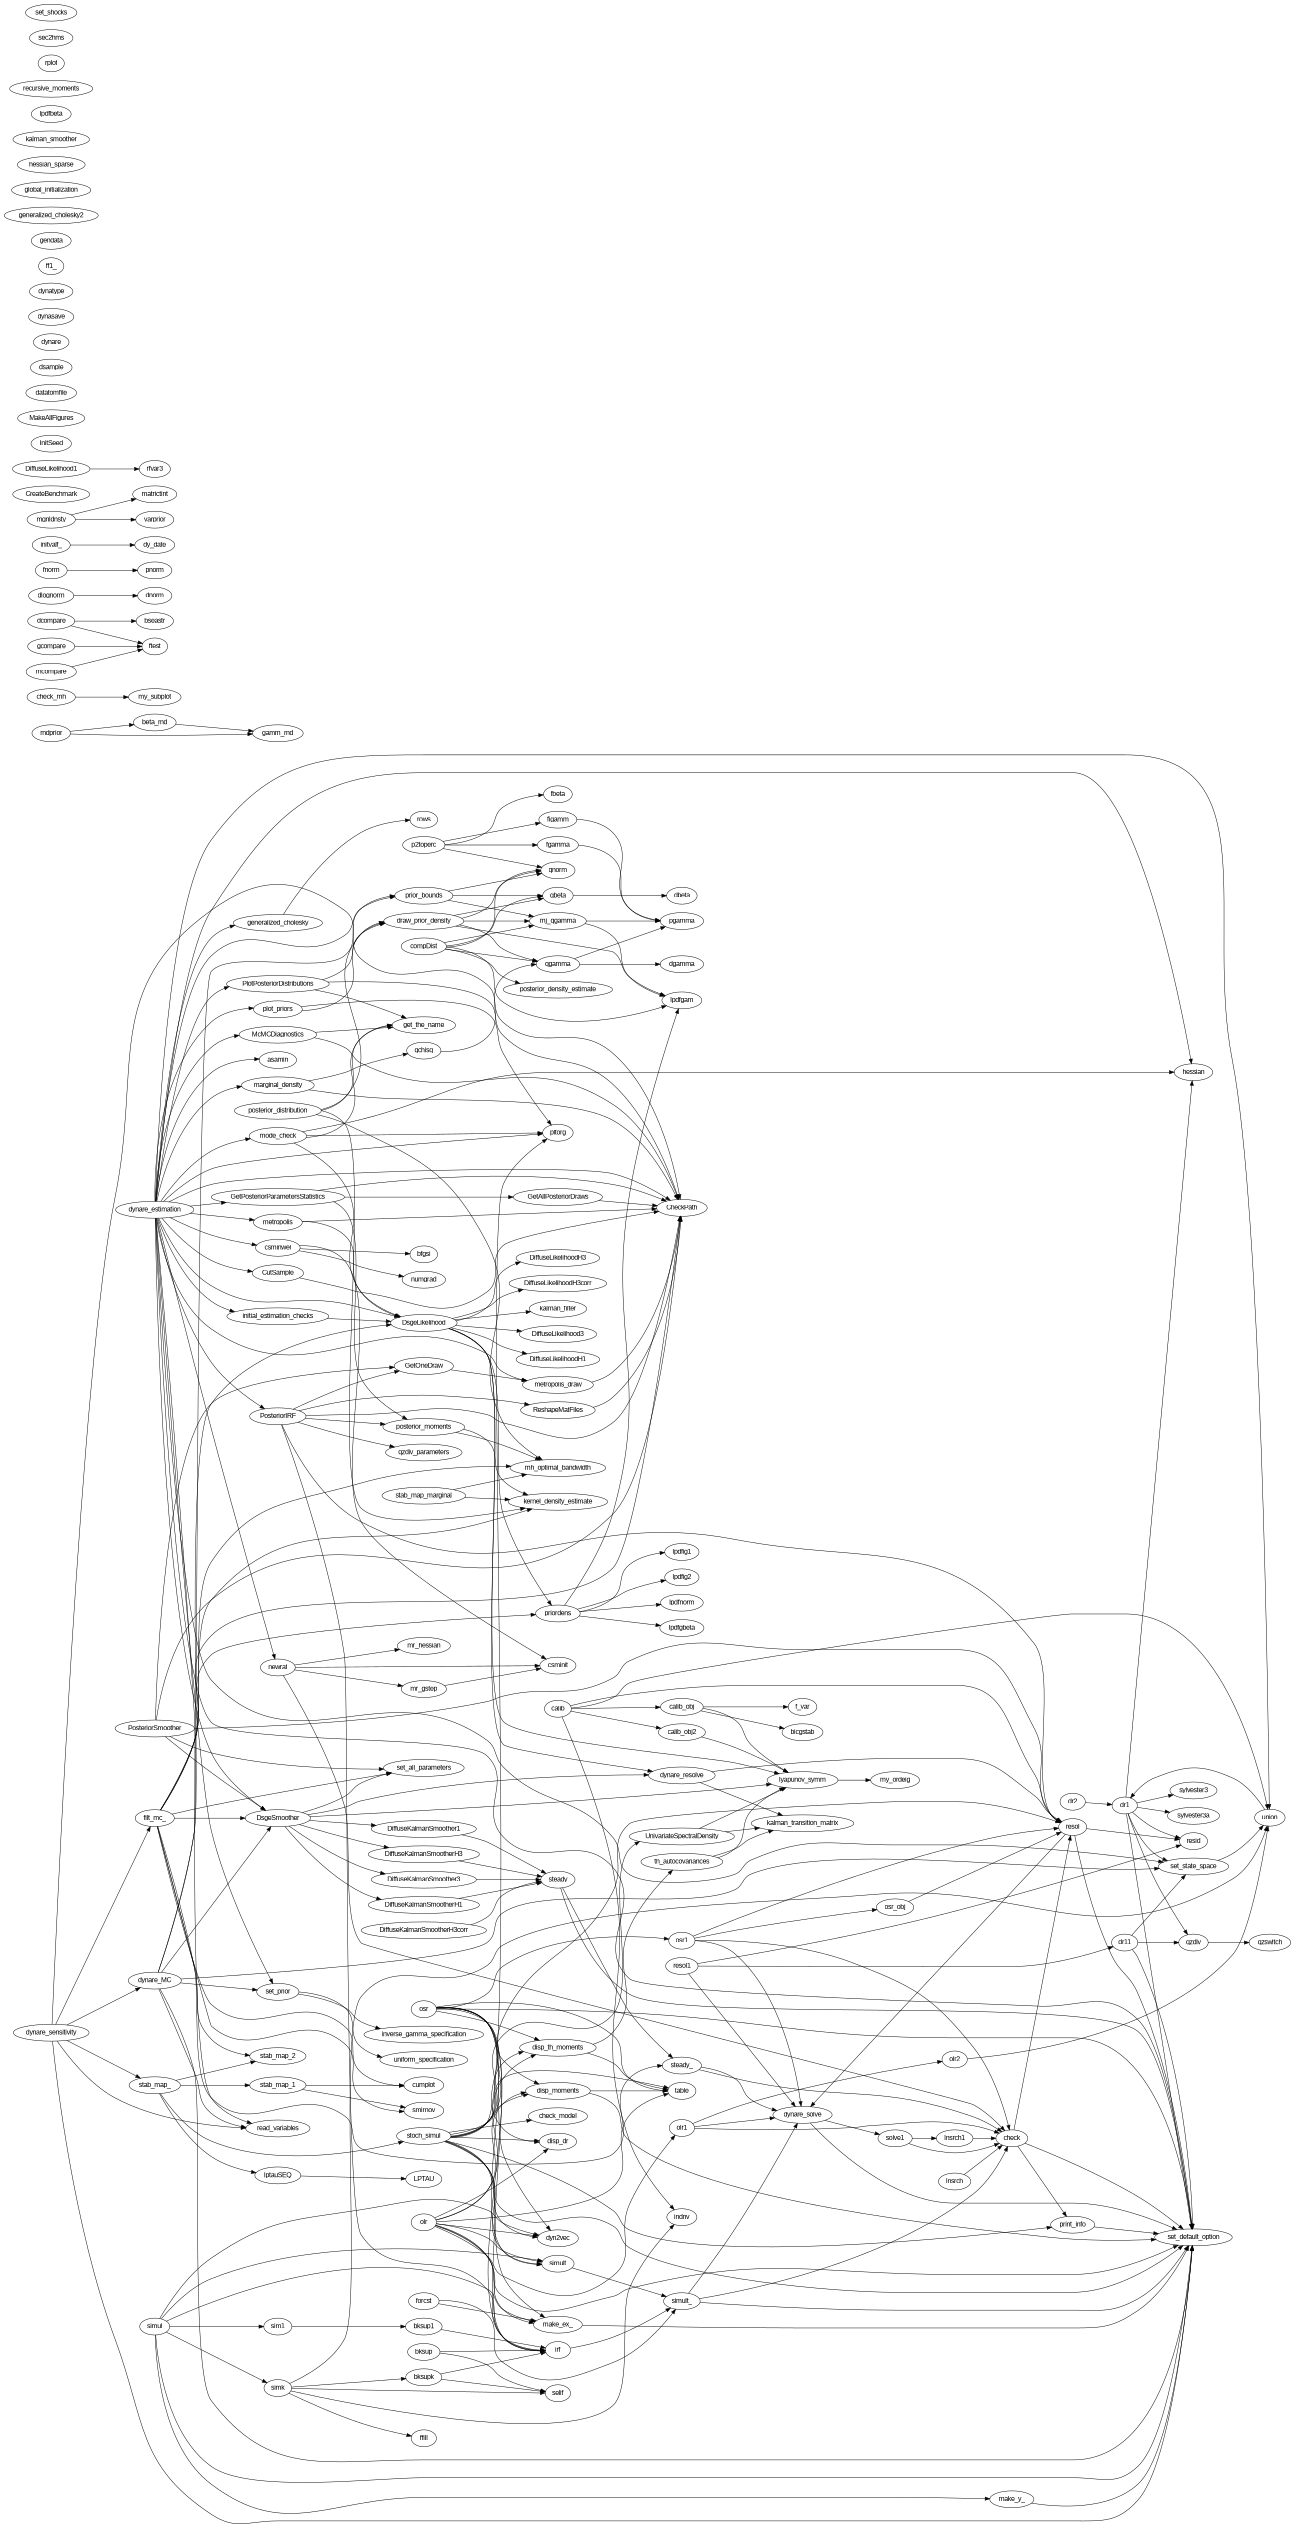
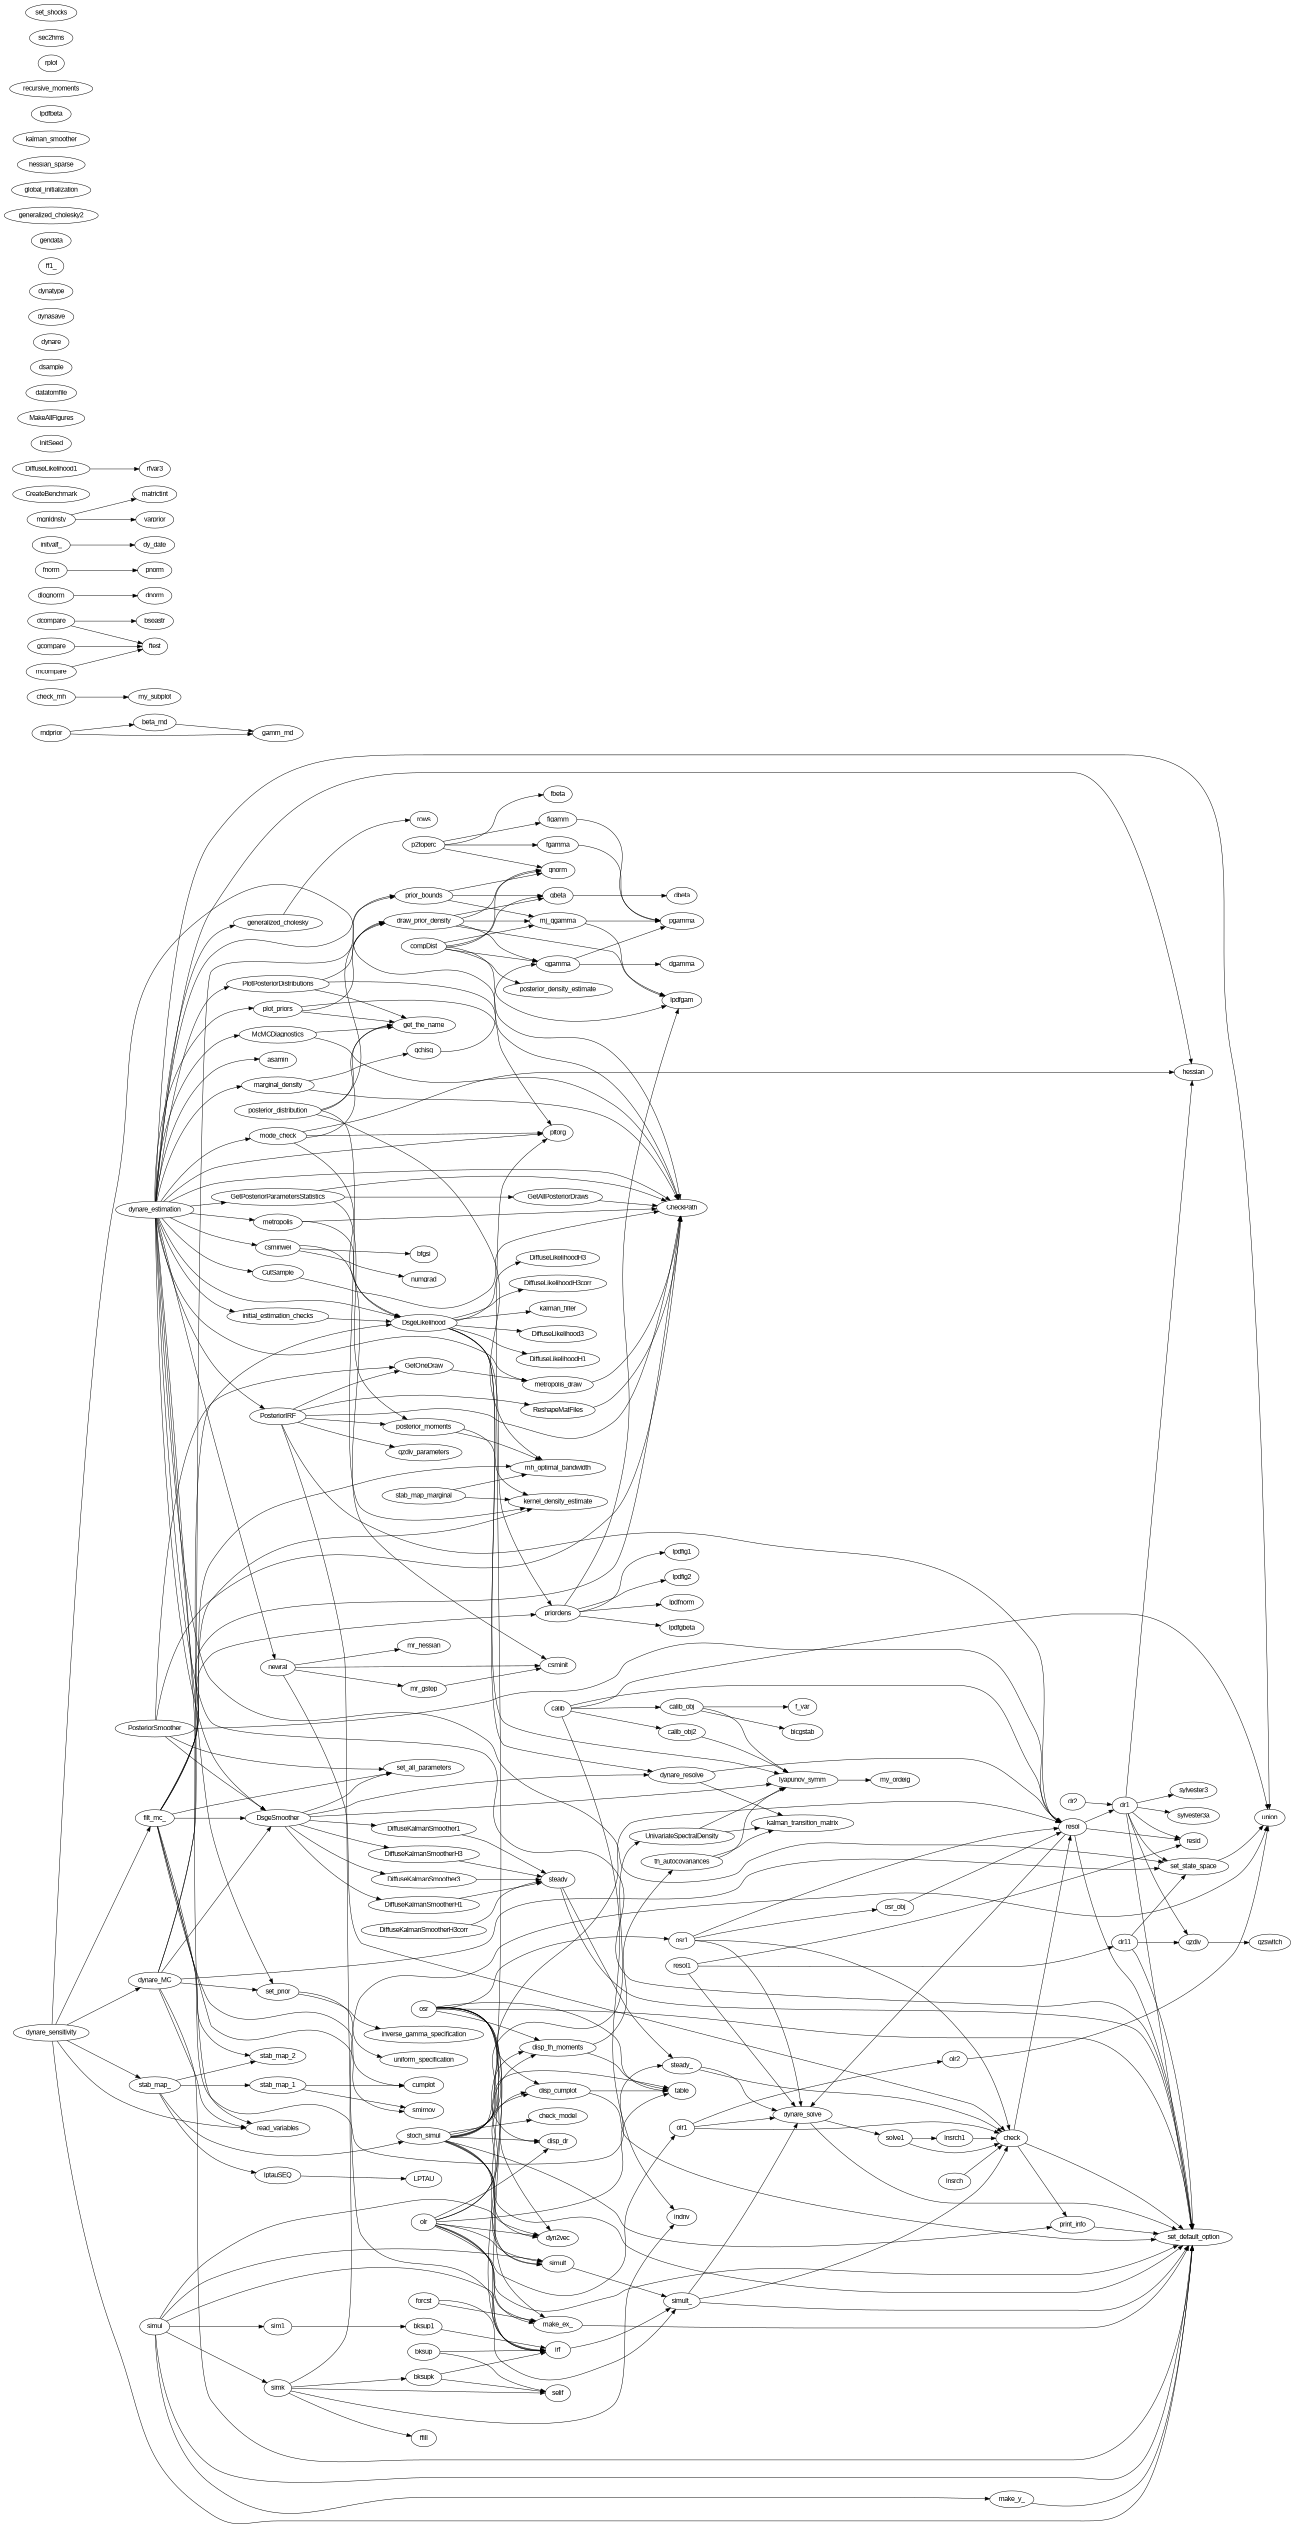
edge "plot_priors" -> "get_the_name": added
edge "union" -> "dr1": now "resol" -> "dr1"
node "disp_moments": label "disp_moments" -> "disp_cumplot"
